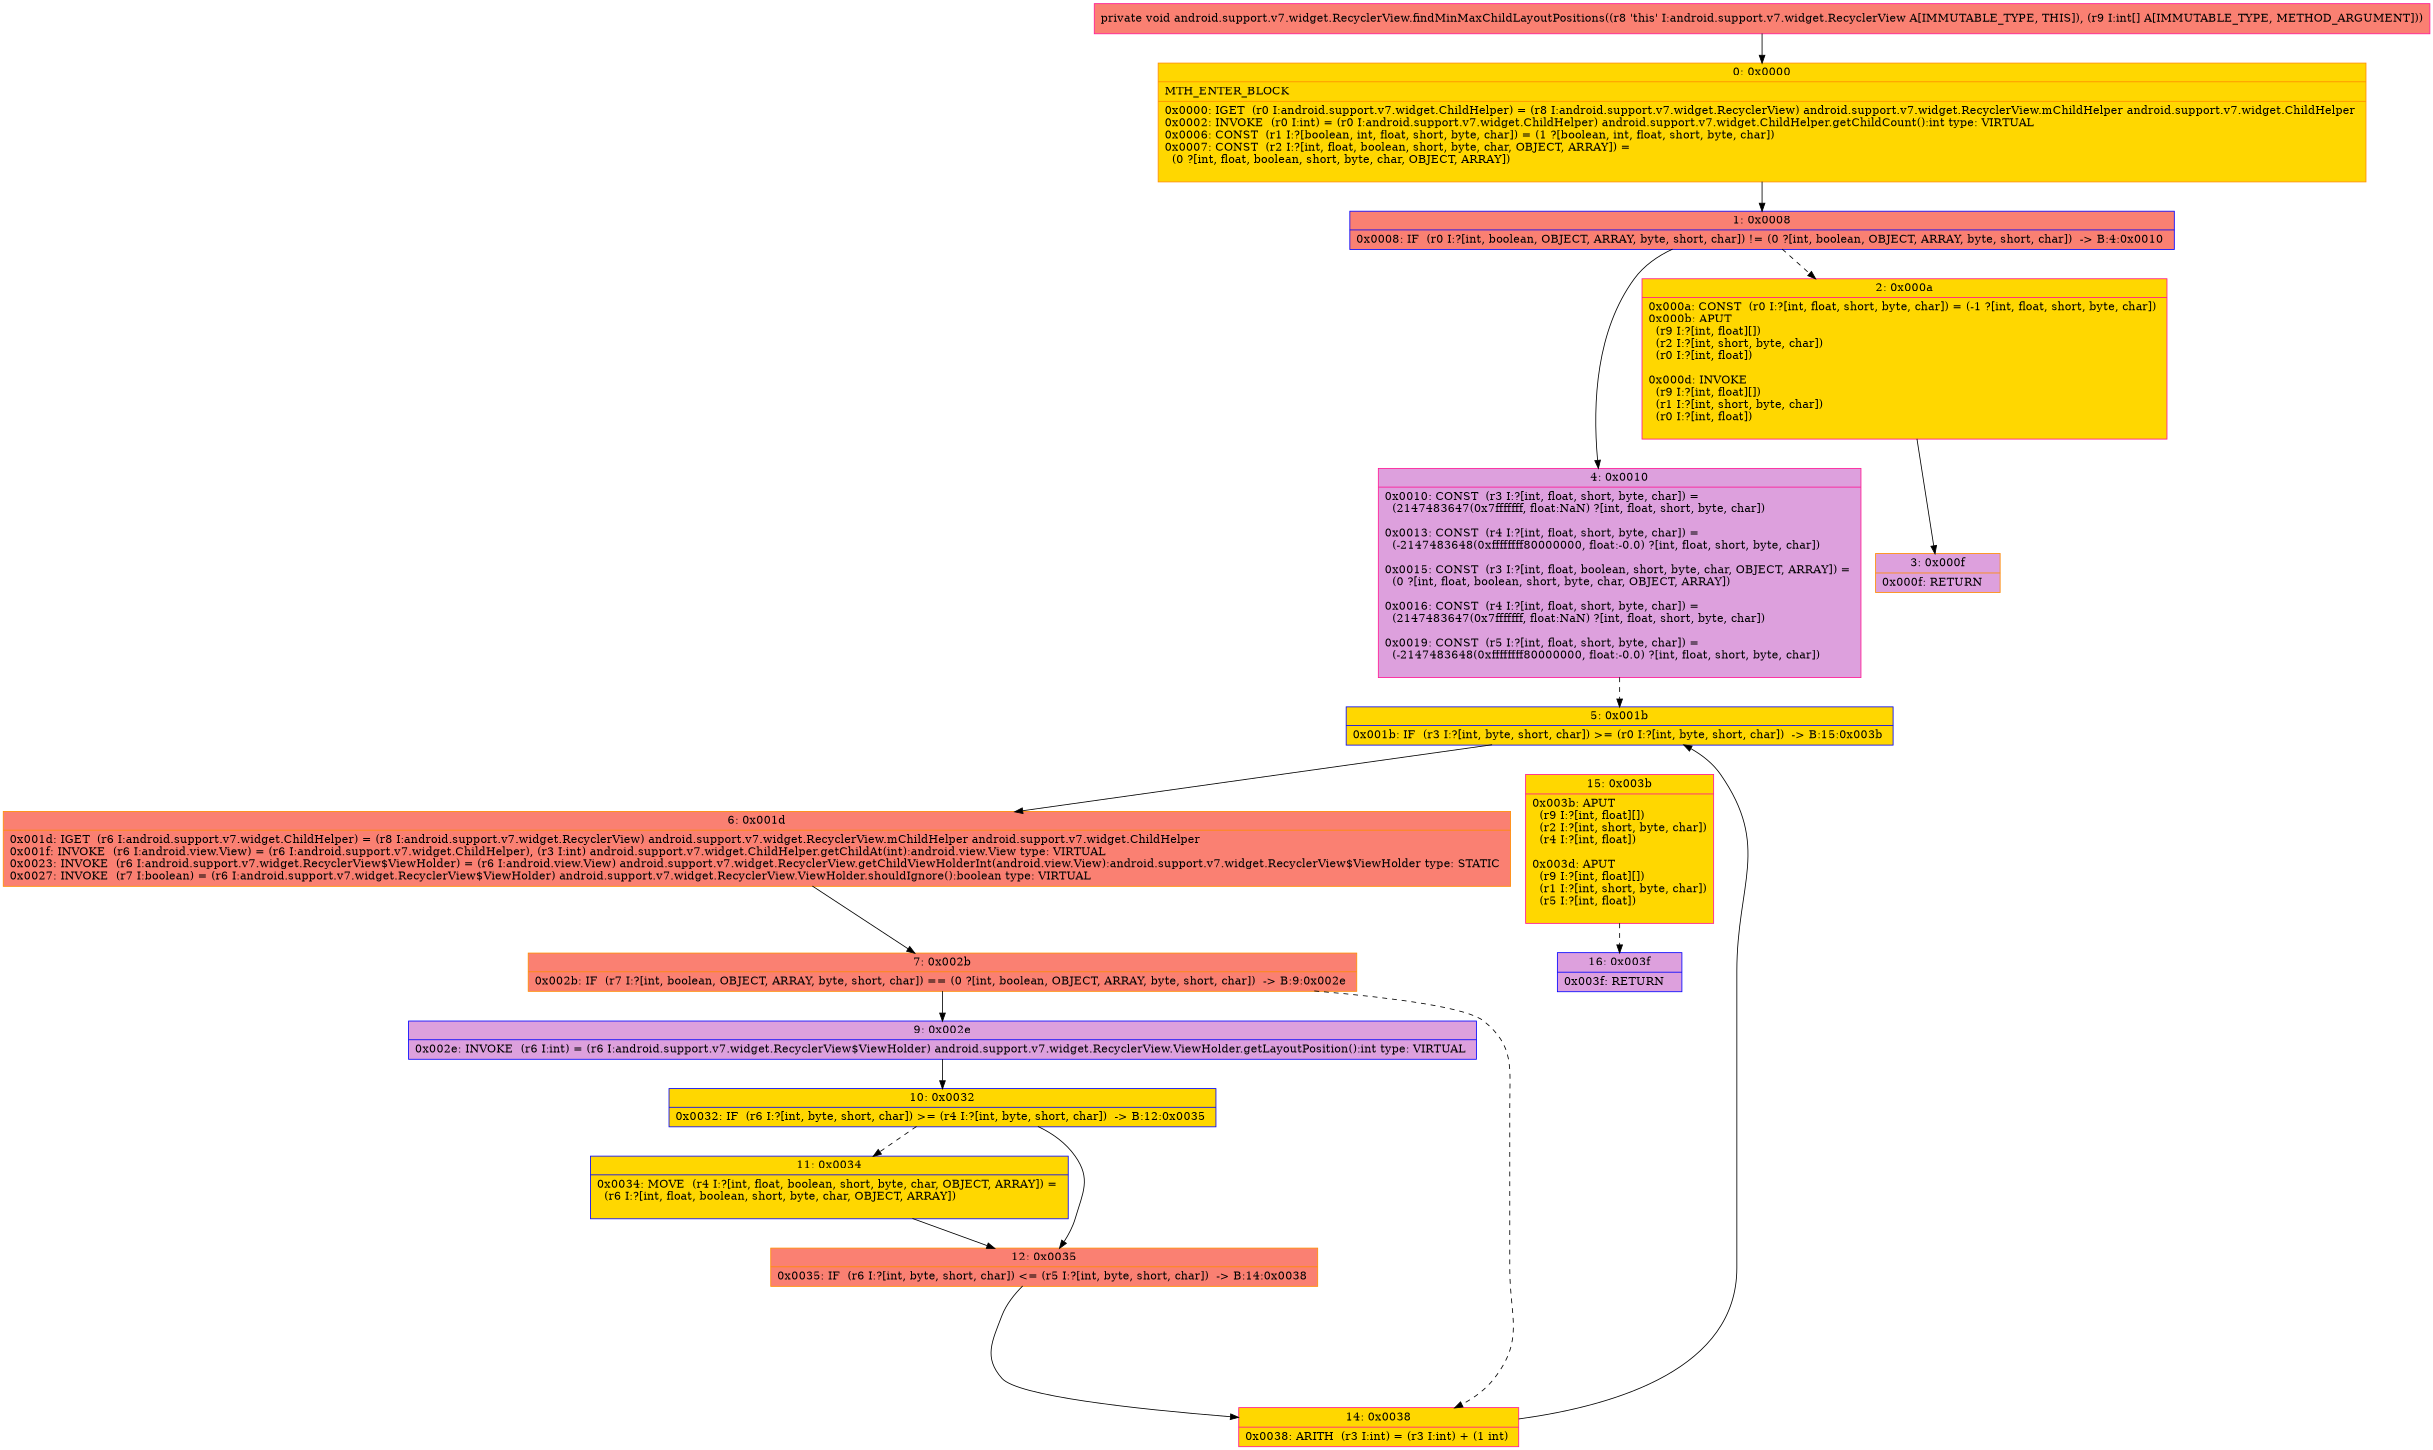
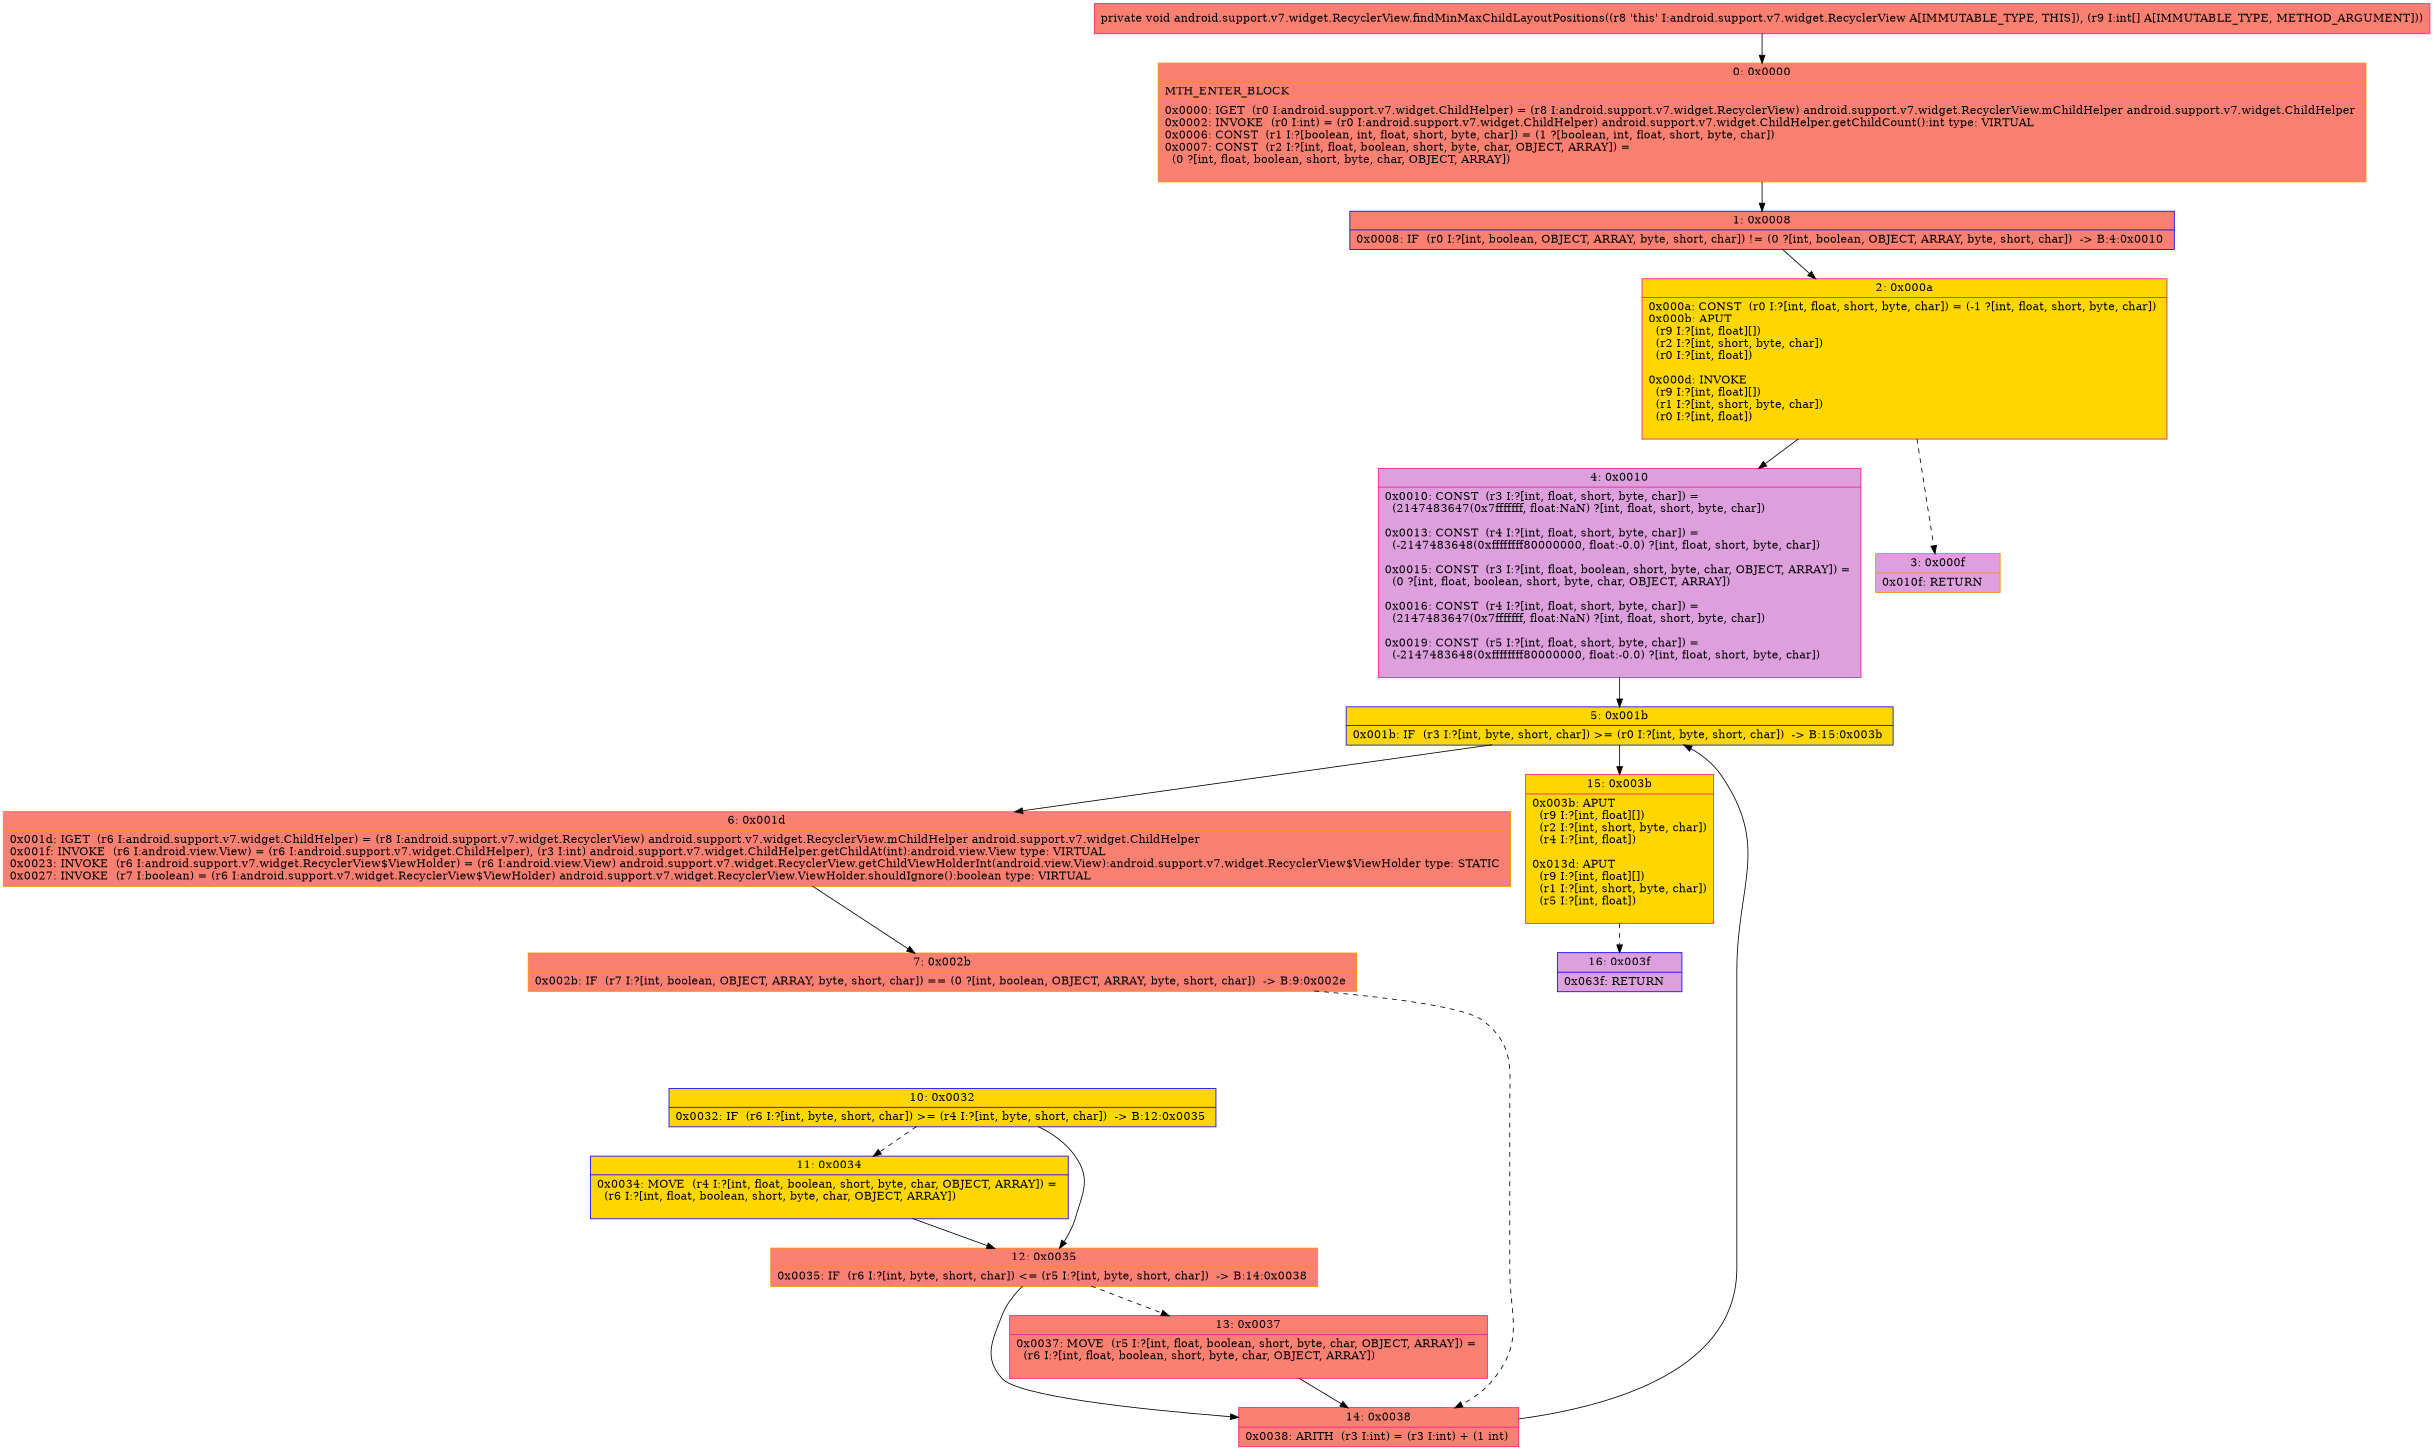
node "0: 0x0000": fillcolor gold -> salmon
edge "1: 0x0008" -> "2: 0x000a": style dashed -> solid
edge "1: 0x0008" -> "4: 0x0010": now "2: 0x000a" -> "4: 0x0010"
edge "2: 0x000a" -> "3: 0x000f": style solid -> dashed
node "3: 0x000f": text "0x000f: RETURN" -> "0x010f: RETURN"
edge "4: 0x0010" -> "5: 0x001b": style dashed -> solid
edge "5: 0x001b" -> "15: 0x003b": added
node "15: 0x003b": text "0x003d: APUT" -> "0x013d: APUT"
node "16: 0x003f": text "0x003f: RETURN" -> "0x063f: RETURN"
node "9: 0x002e": removed
node "13: 0x0037": added
node "14: 0x0038": fillcolor gold -> salmon
